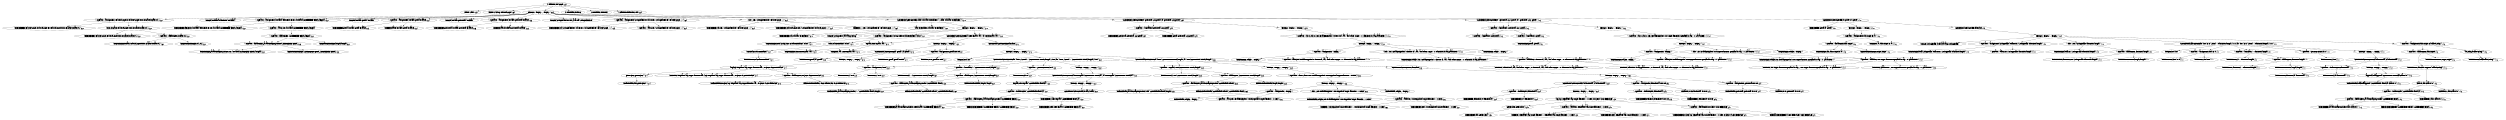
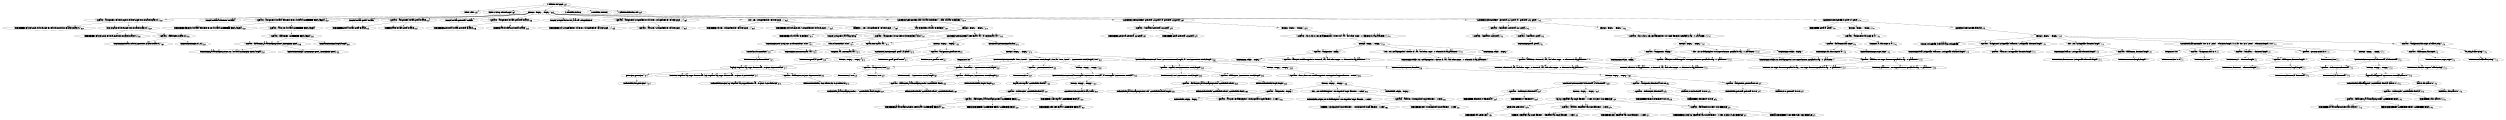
edge "(IDENTIFIER,this,this.scope = buff.toString())" -> "(charAt,this.charAt(0))": now "(append,buff.append(SCOPE_ELEMENTS[i].charAt(0)))" -> "(charAt,this.charAt(0))"
